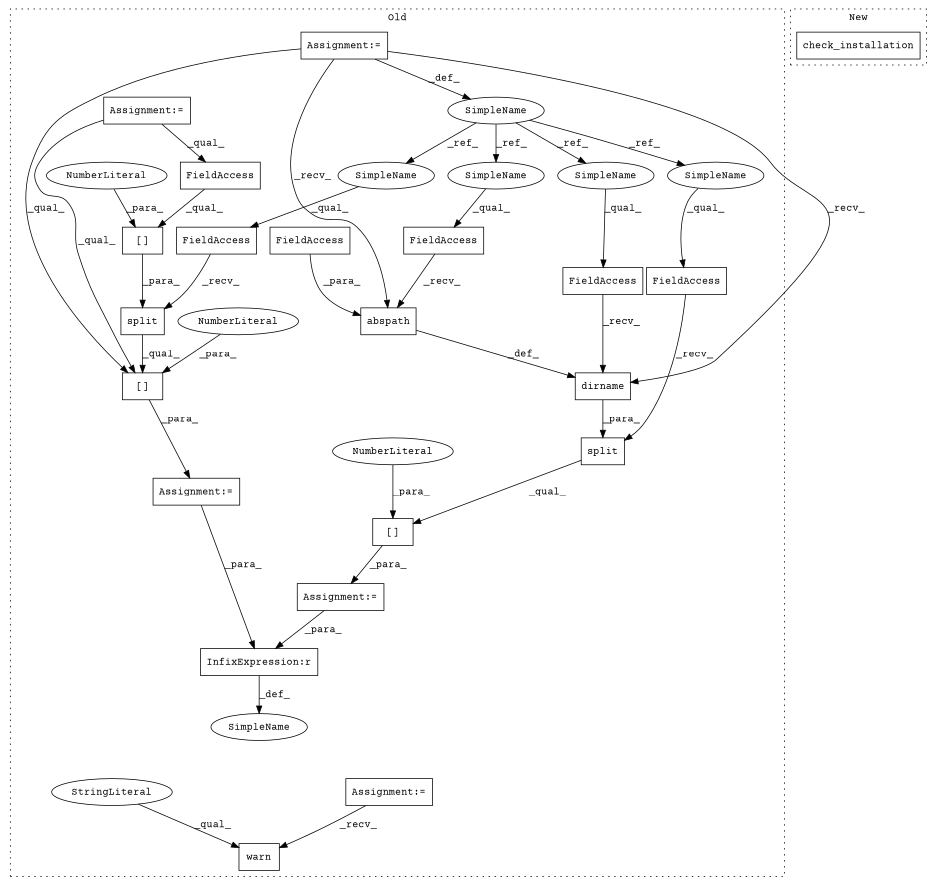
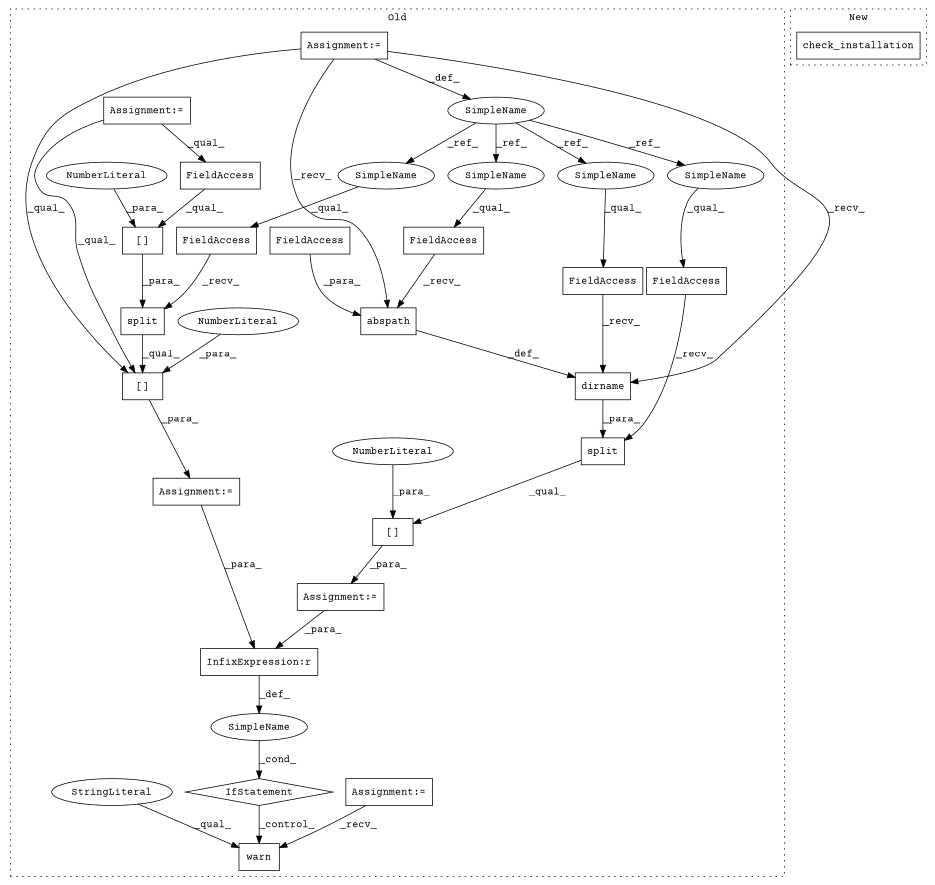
node "IfStatement": added
